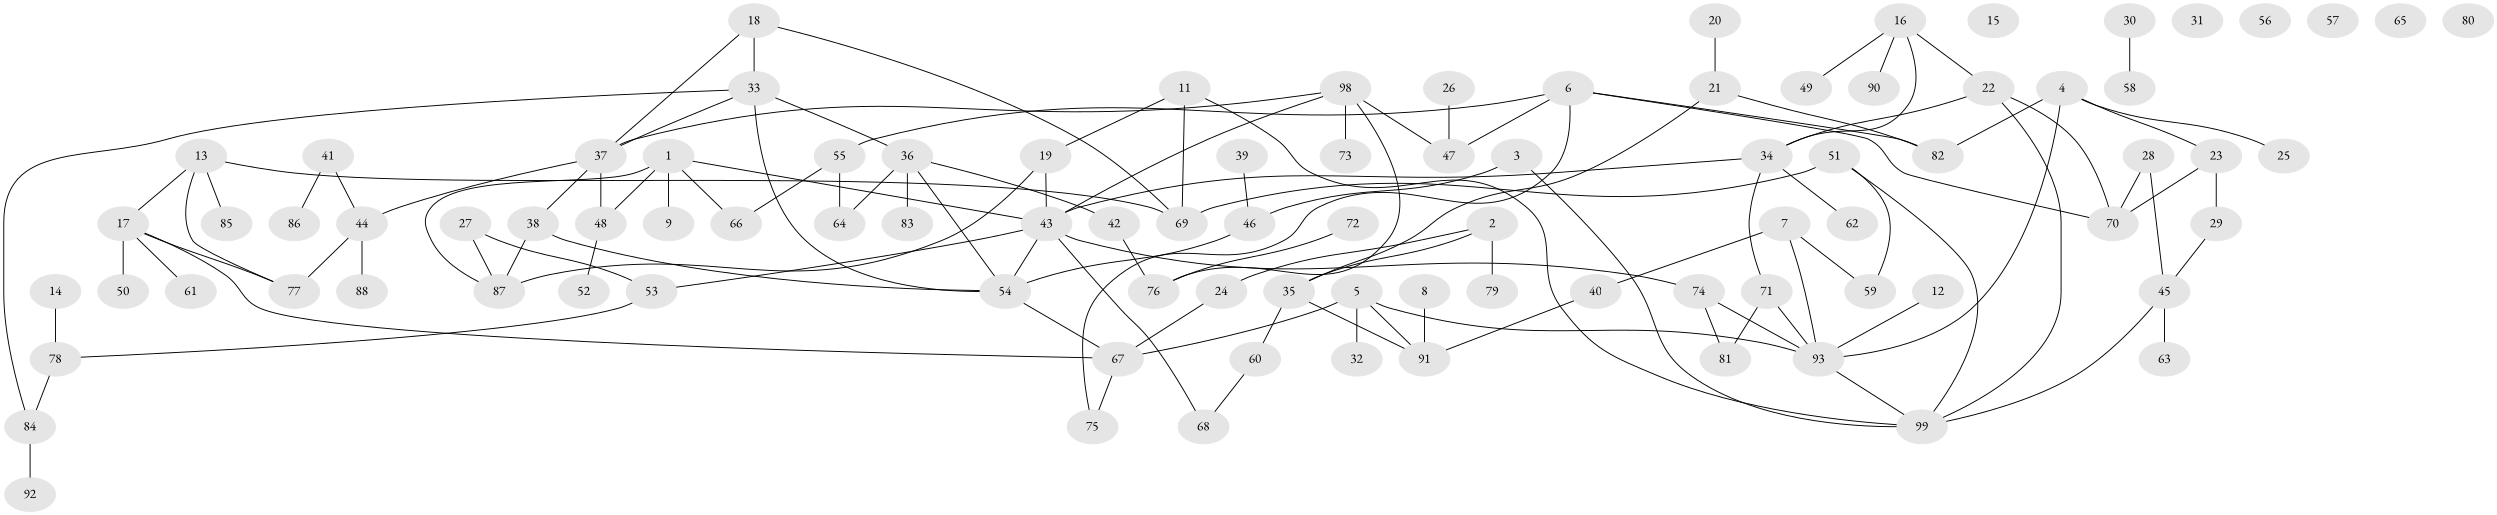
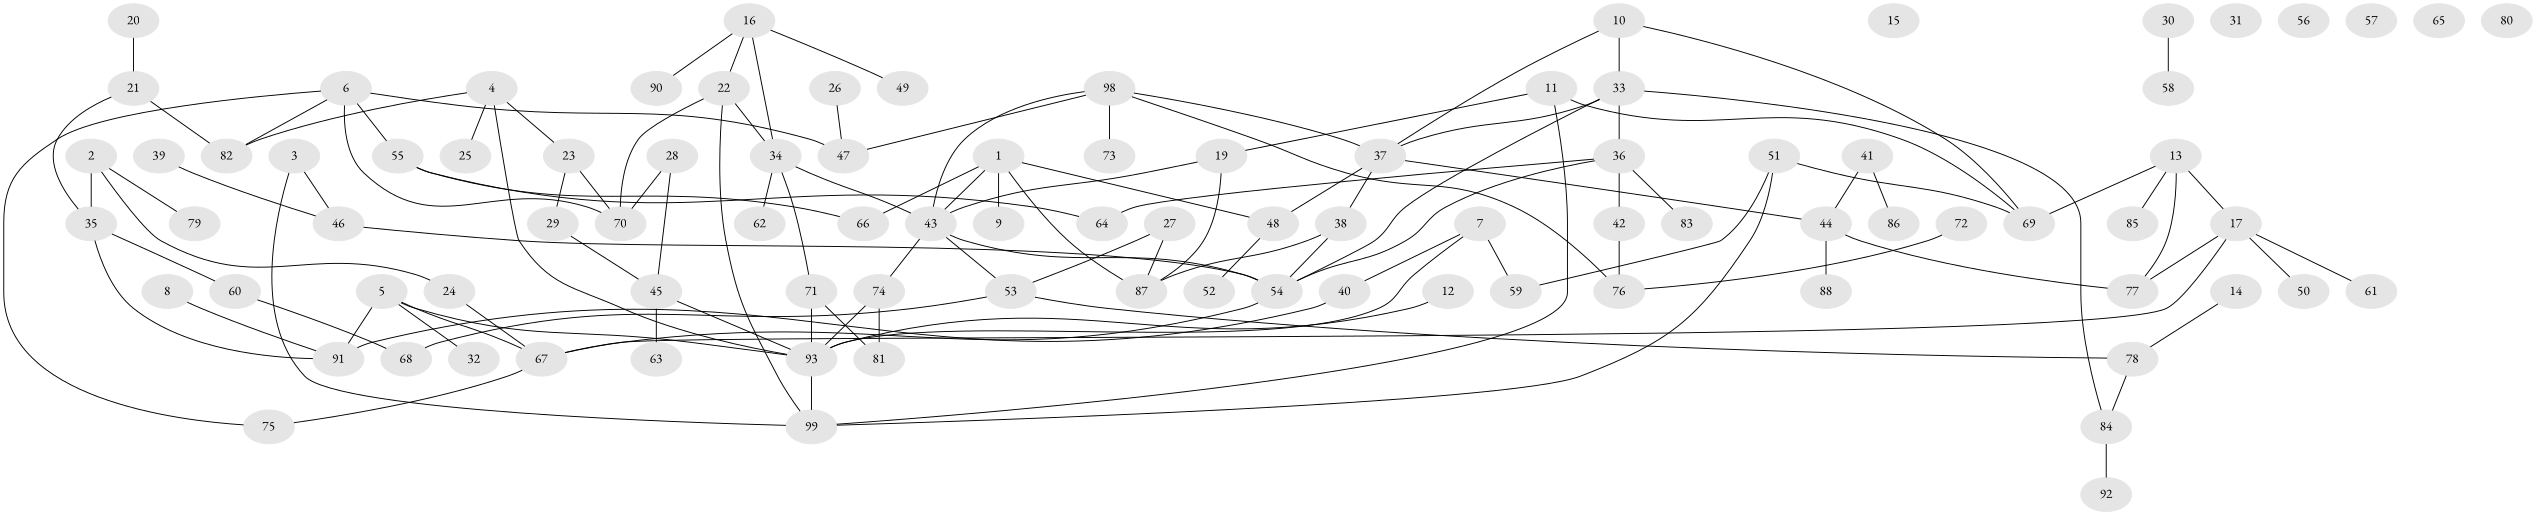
node "18": label "18" -> "10"
edge "43" -- "68": now "53" -- "68"
edge "45" -- "99": now "45" -- "93"
